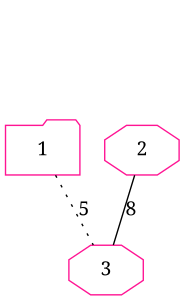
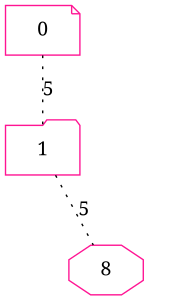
node "0": added
node "2": removed
node "3": label "3" -> "8"
